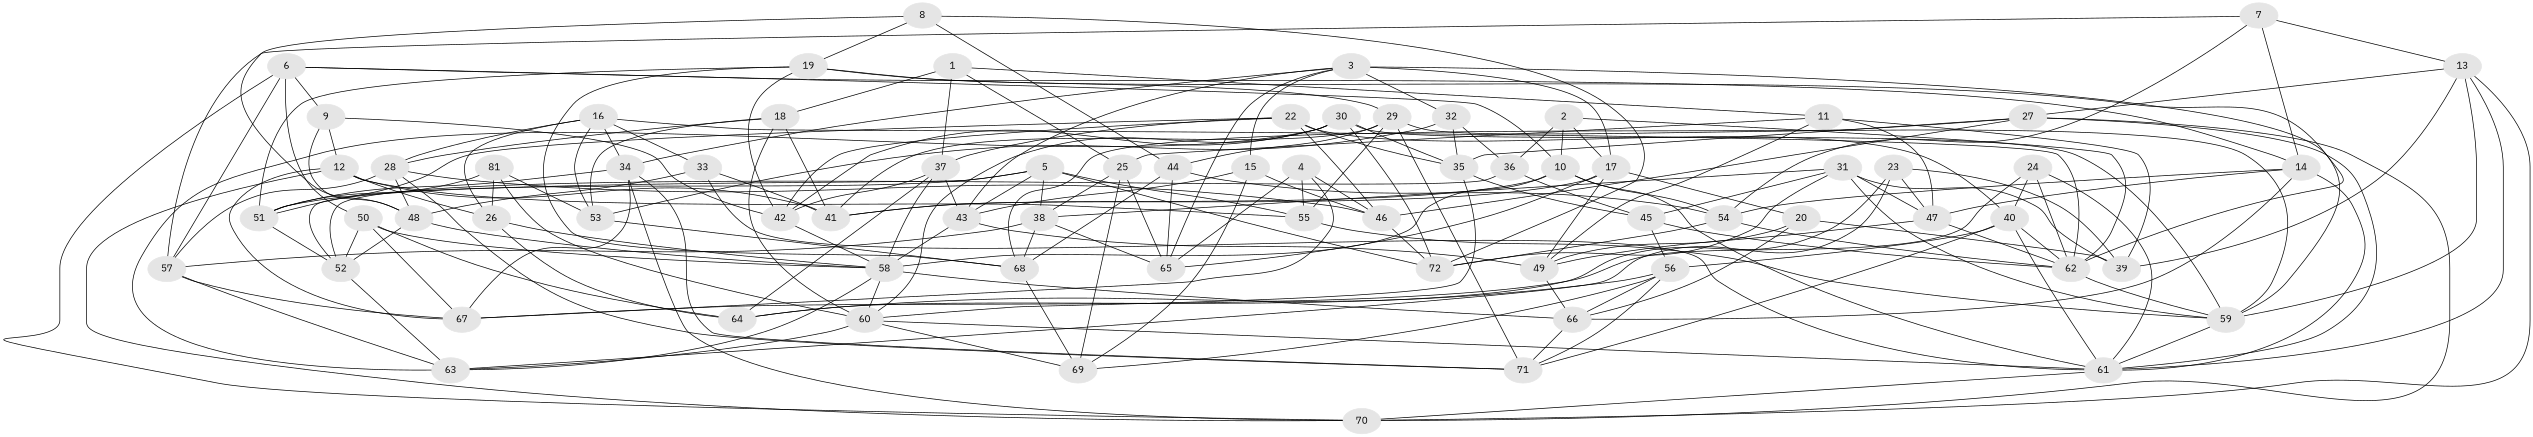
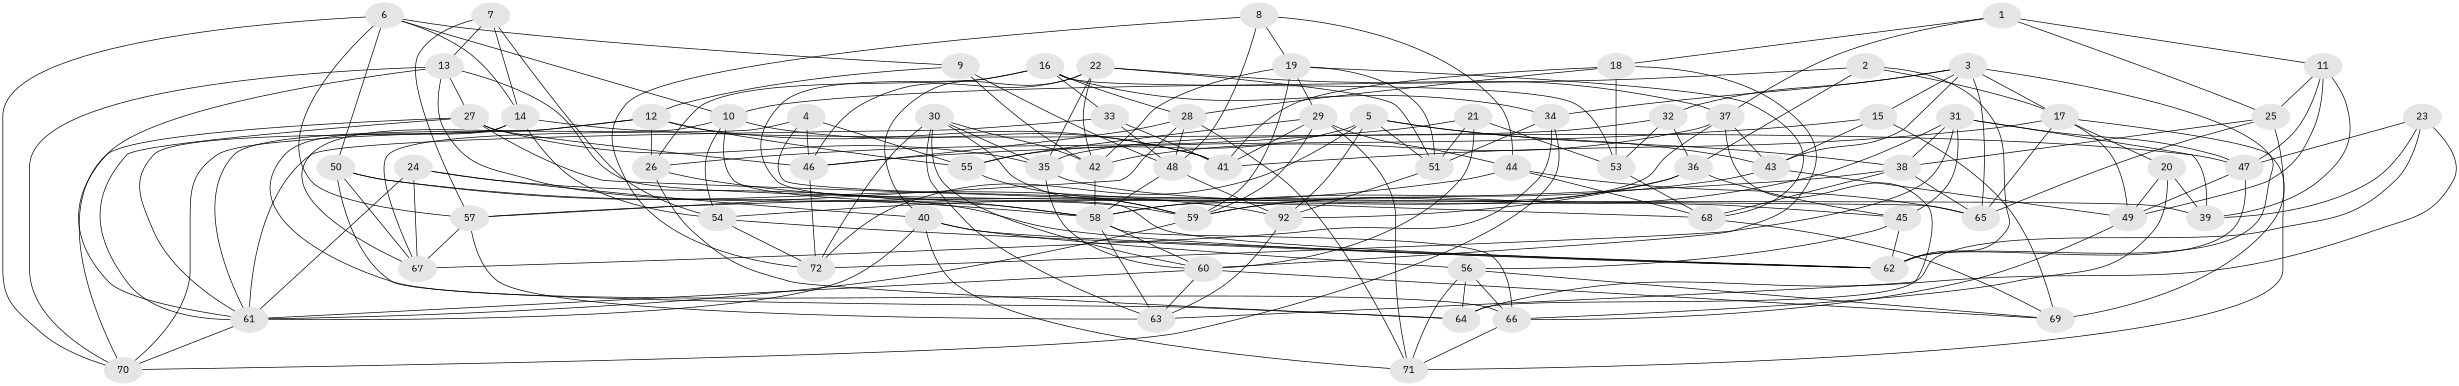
node "81": label "81" -> "21"
node "52": label "52" -> "92"
edge "62" -- "59": now "36" -- "59"
edge "34" -- "71": now "17" -- "71"
